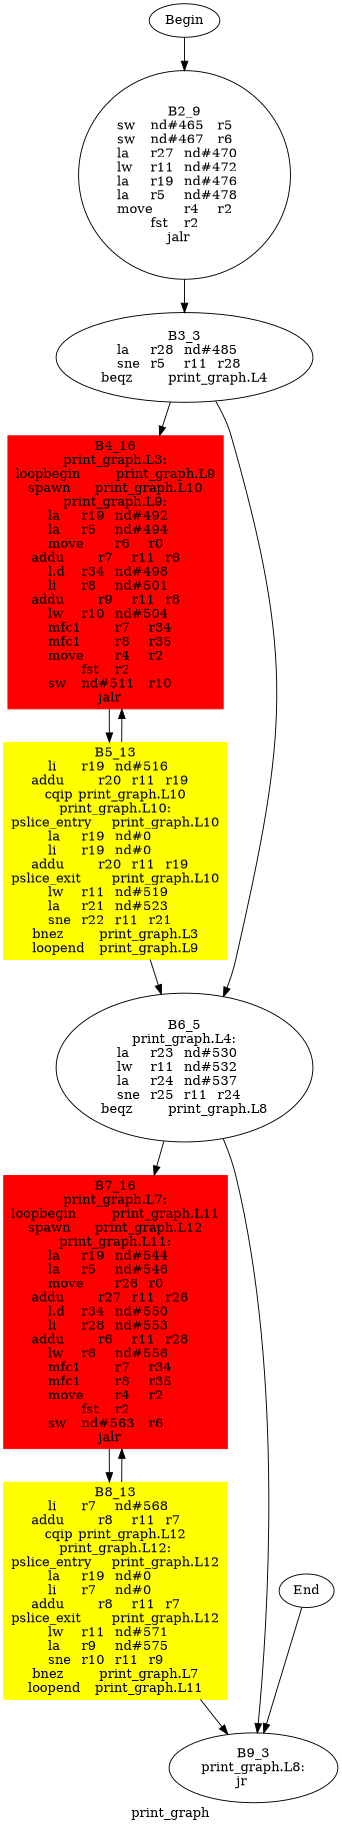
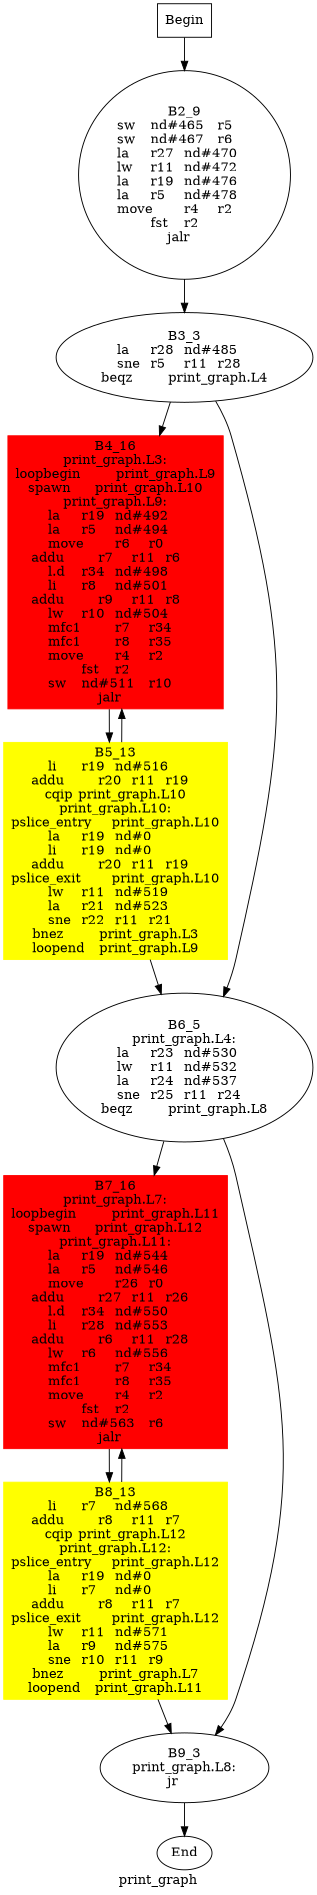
node "Begin": shape ellipse -> box
edge "End" -> "B9_3 print_graph.L8: jr": reversed
